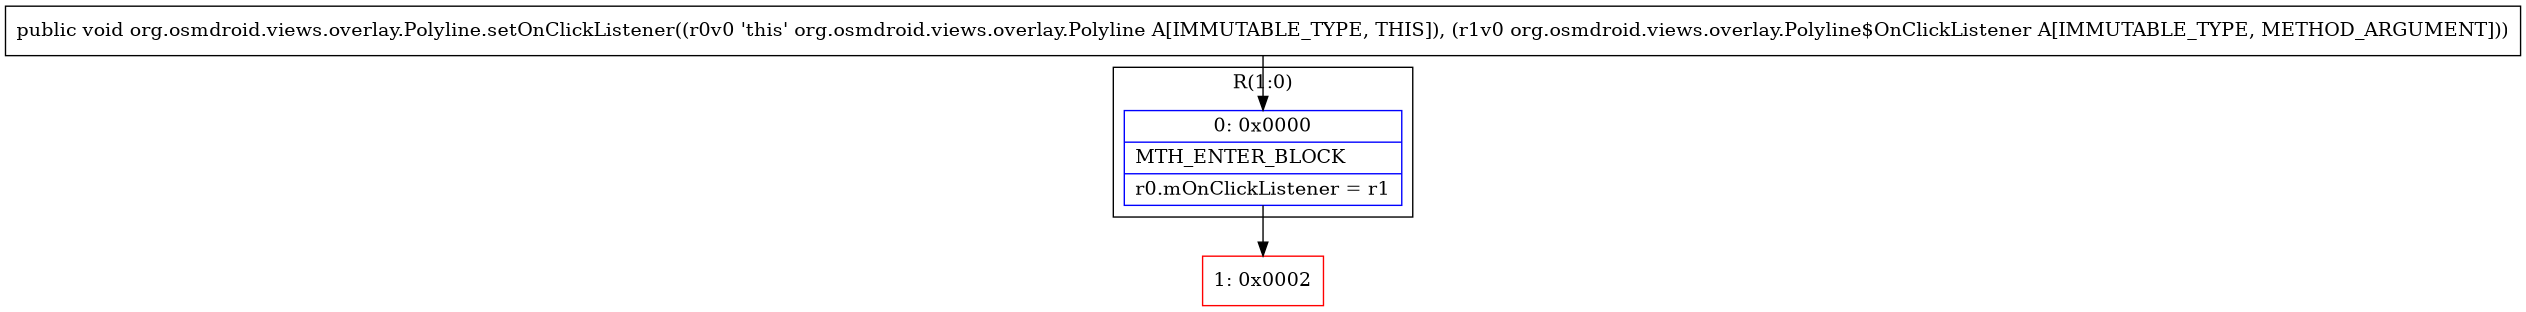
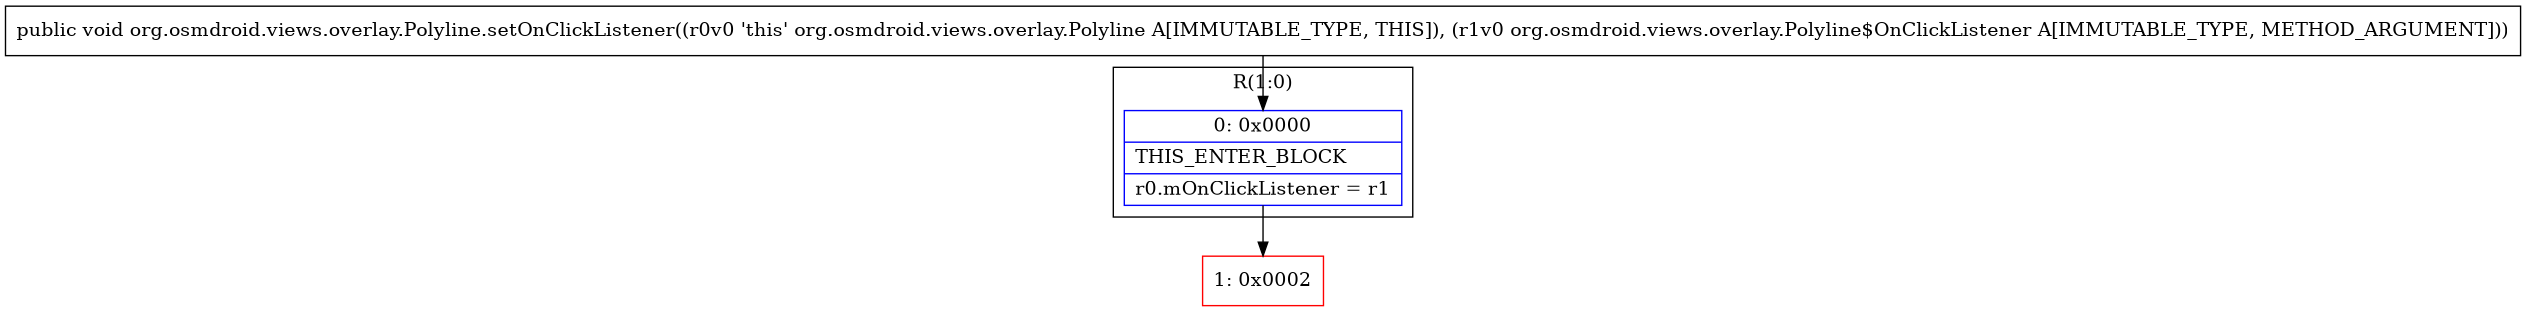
node "0: 0x0000": text "MTH_ENTER_BLOCK" -> "THIS_ENTER_BLOCK"
